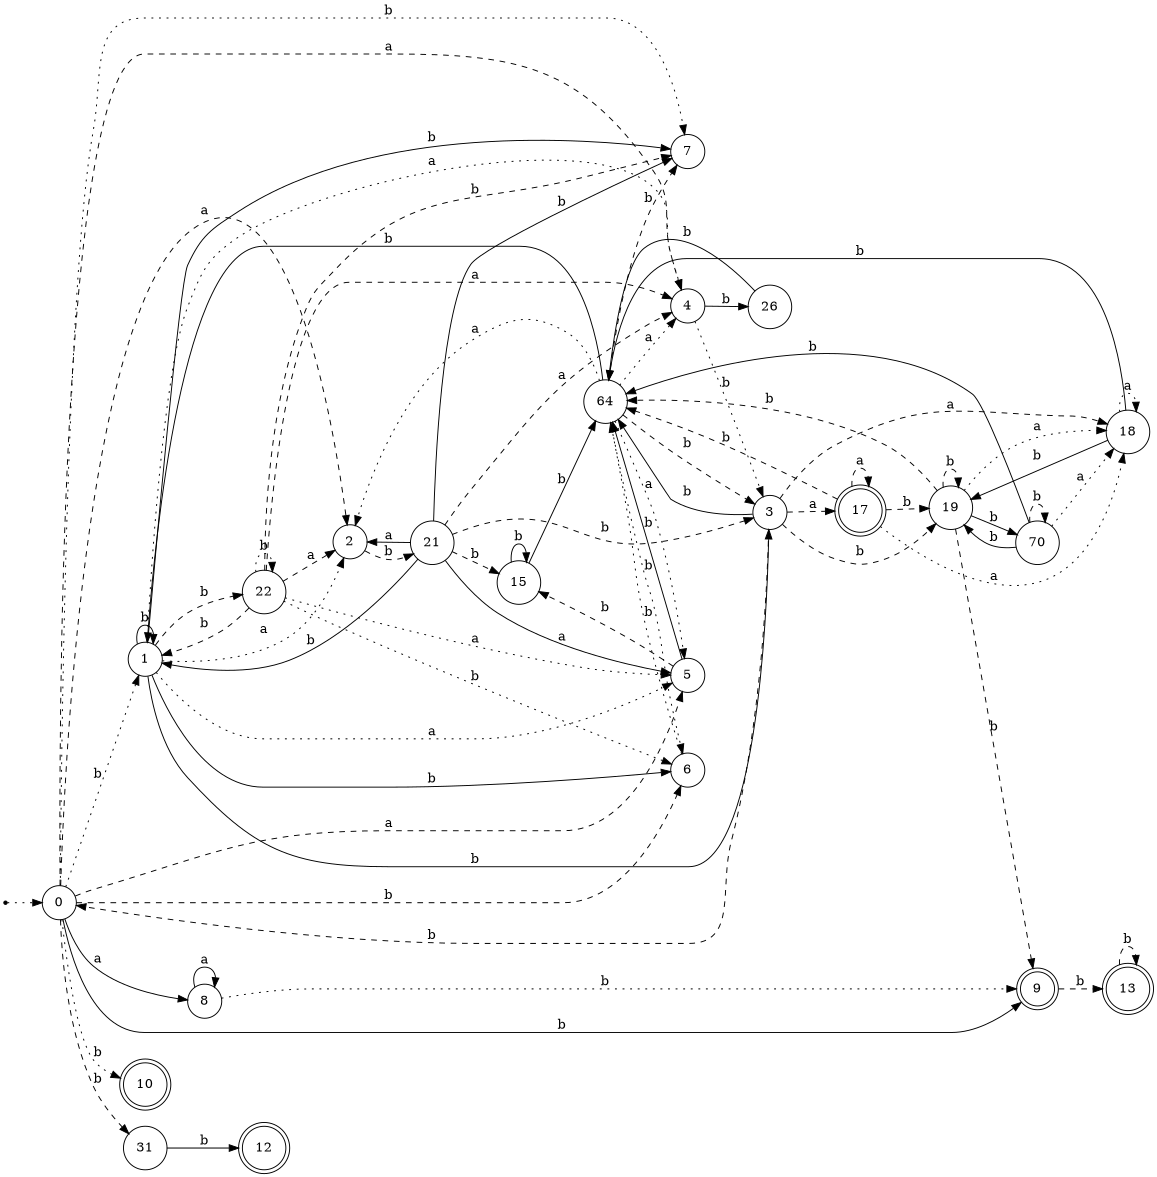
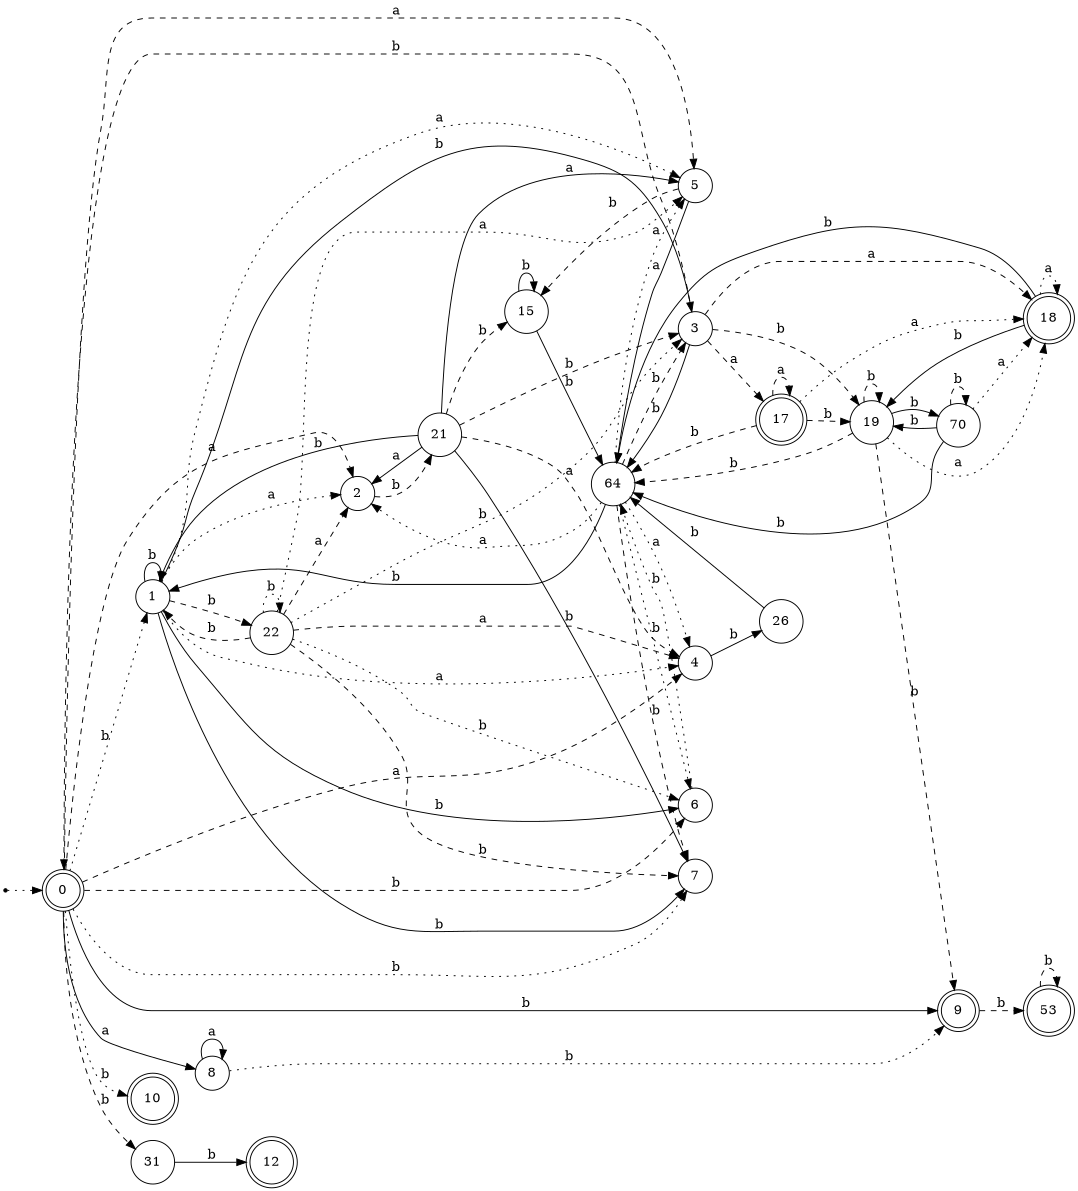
edge "4" -> "3": now "22" -> "3"
node "18": shape circle -> doublecircle
edge "5" -> "64": label "b" -> "a"
node "0": shape circle -> doublecircle
node "13": label "13" -> "53"
